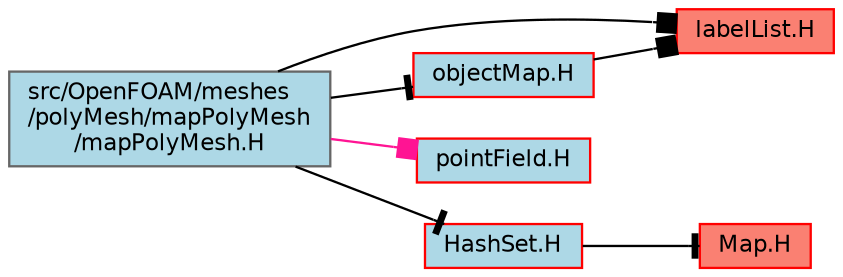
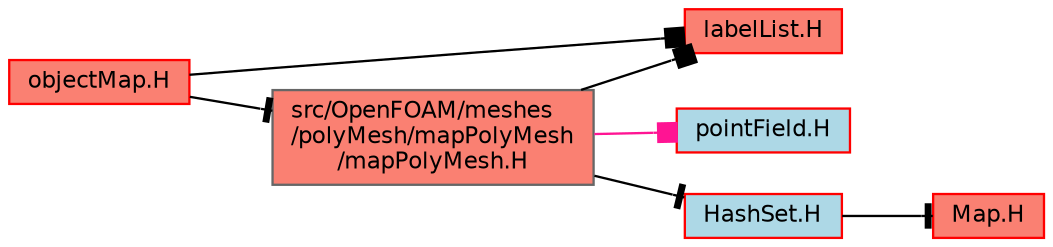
node "objectMap.H": fillcolor lightblue -> salmon
edge "src/OpenFOAM/meshes /polyMesh/mapPolyMesh /mapPolyMesh.H" -> "objectMap.H": reversed
node "src/OpenFOAM/meshes /polyMesh/mapPolyMesh /mapPolyMesh.H": fillcolor lightblue -> salmon
